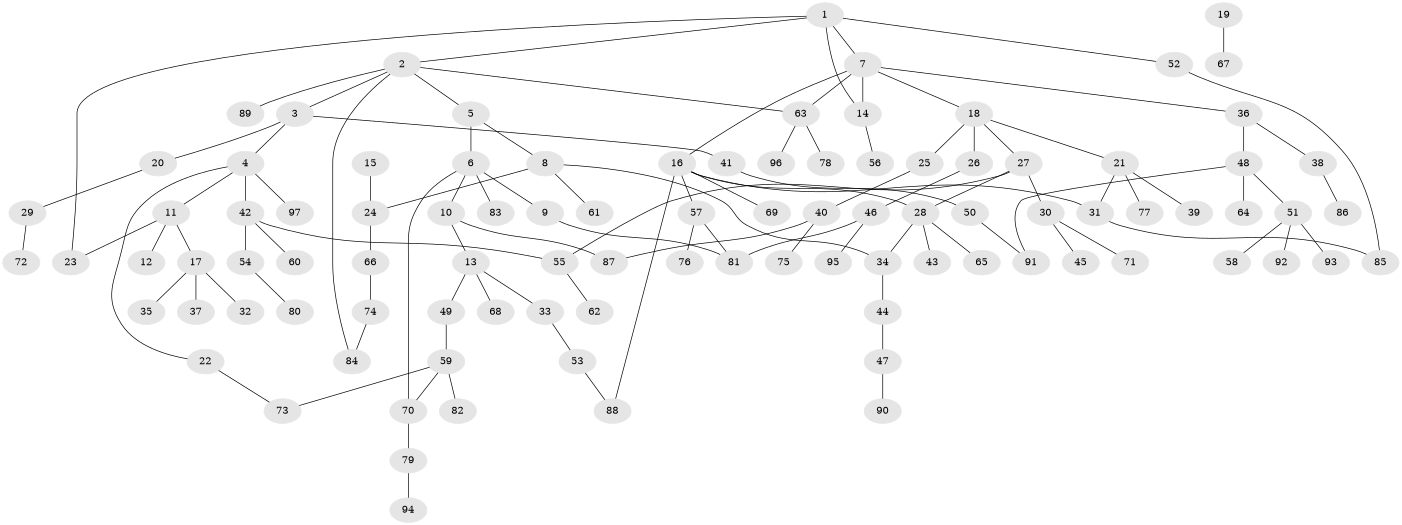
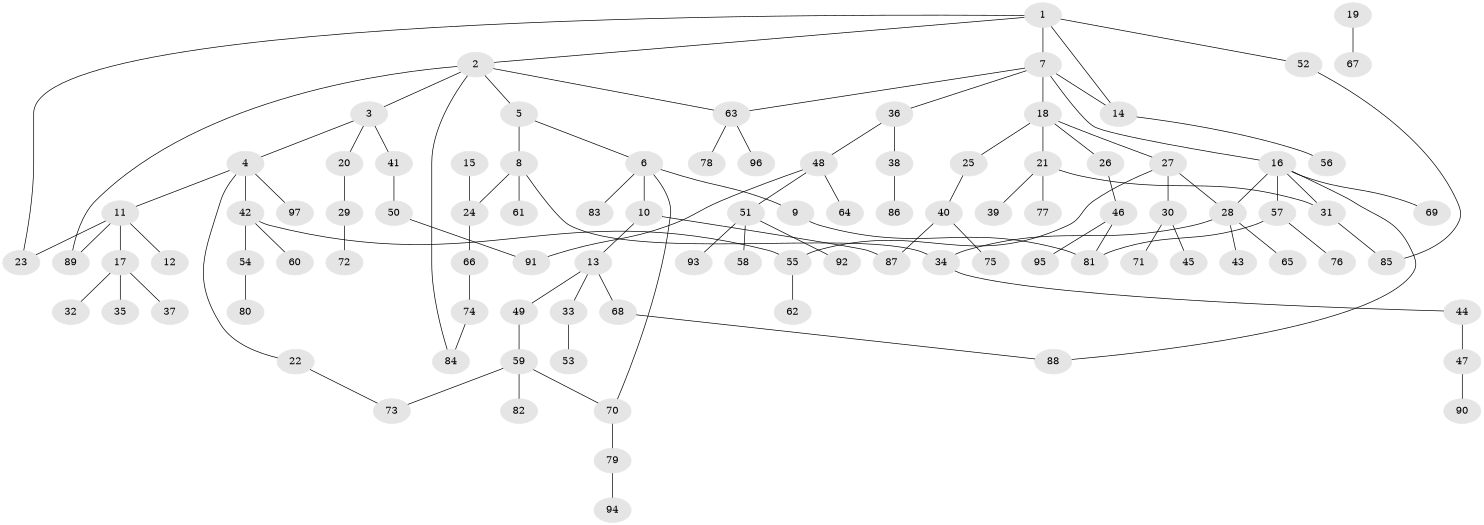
edge "11" -- "89": added
edge "53" -- "88": now "68" -- "88"
